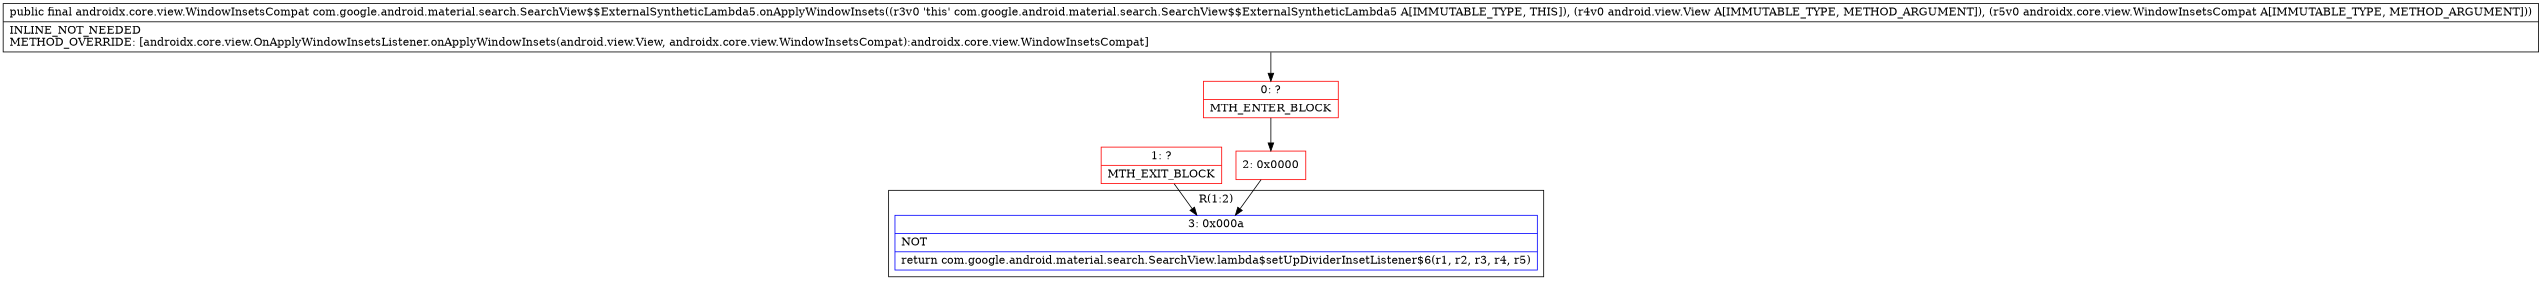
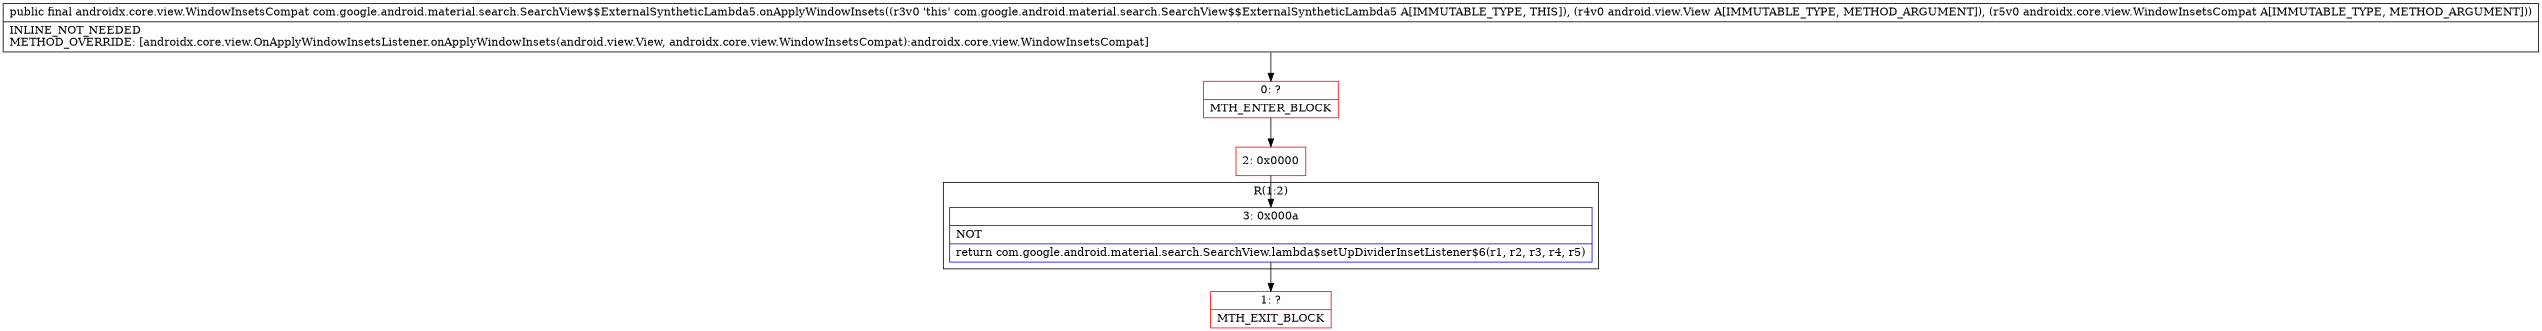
edge "1: ?" -> "3: 0x000a": reversed
